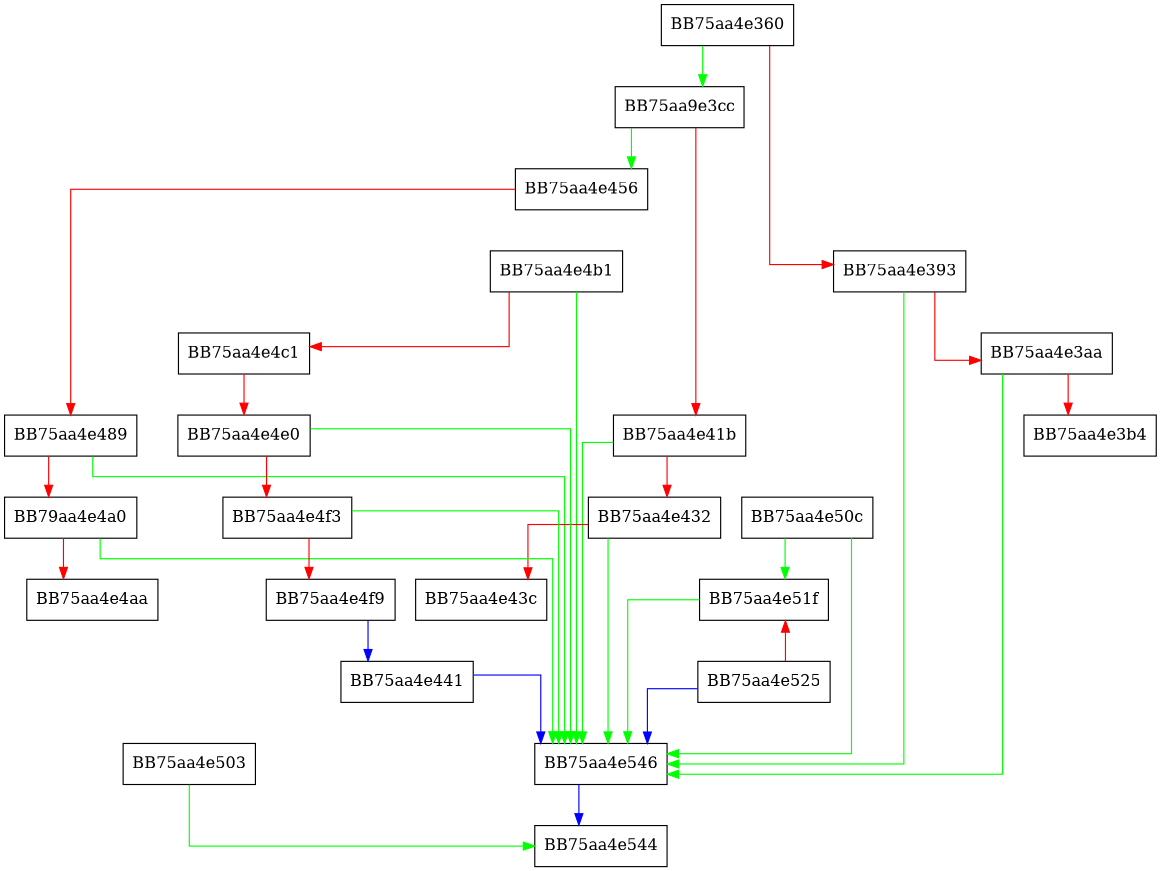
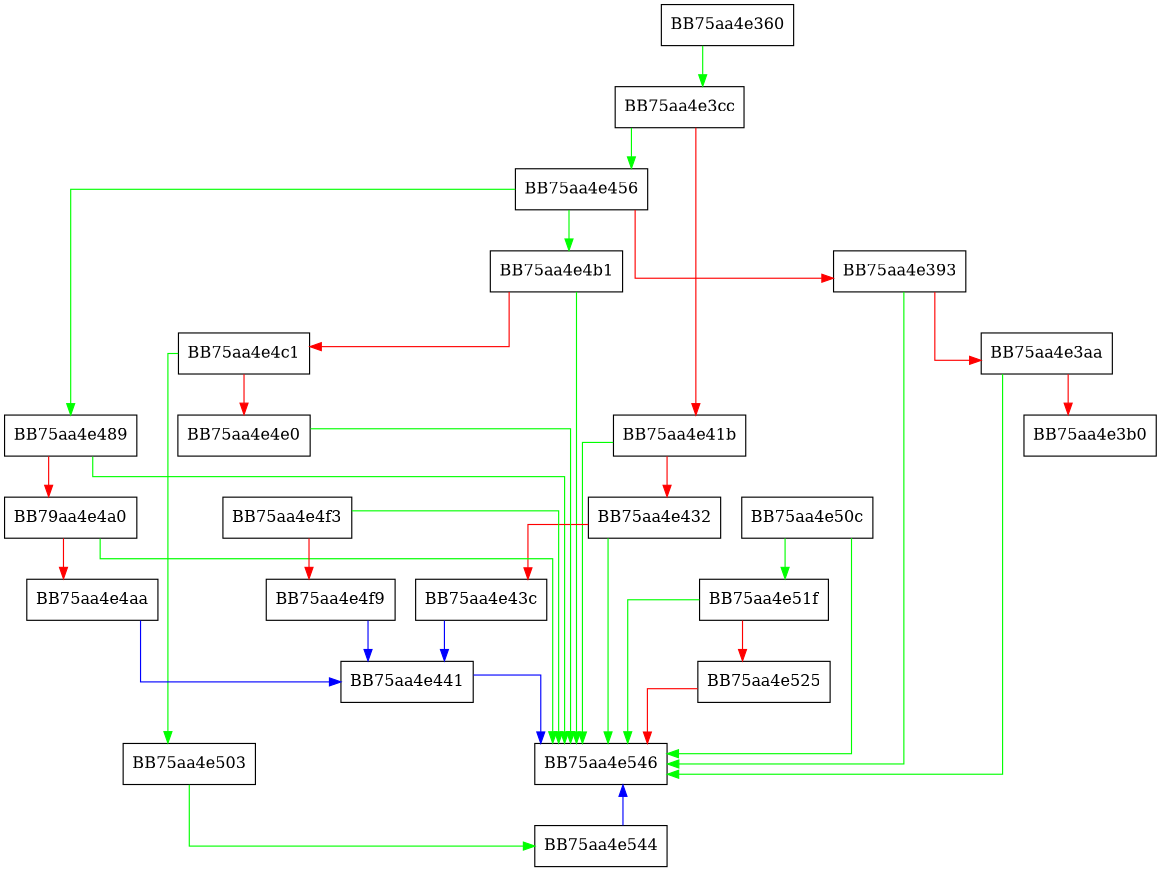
node "BB75aa9e3cc": label "BB75aa9e3cc" -> "BB75aa4e3cc"
edge "BB75aa4e360" -> "BB75aa4e393": now "BB75aa4e456" -> "BB75aa4e393"
edge "BB75aa4e456" -> "BB75aa4e489": color red -> green
edge "BB75aa4e456" -> "BB75aa4e4b1": added
node "BB75aa4e3b4": label "BB75aa4e3b4" -> "BB75aa4e3b0"
edge "BB75aa4e4e0" -> "BB75aa4e4f3": removed
edge "BB75aa4e4c1" -> "BB75aa4e503": added
edge "BB75aa4e43c" -> "BB75aa4e441": added
edge "BB75aa4e525" -> "BB75aa4e51f": reversed
edge "BB75aa4e4aa" -> "BB75aa4e441": added
edge "BB75aa4e525" -> "BB75aa4e546": color blue -> red
edge "BB75aa4e546" -> "BB75aa4e544": reversed
